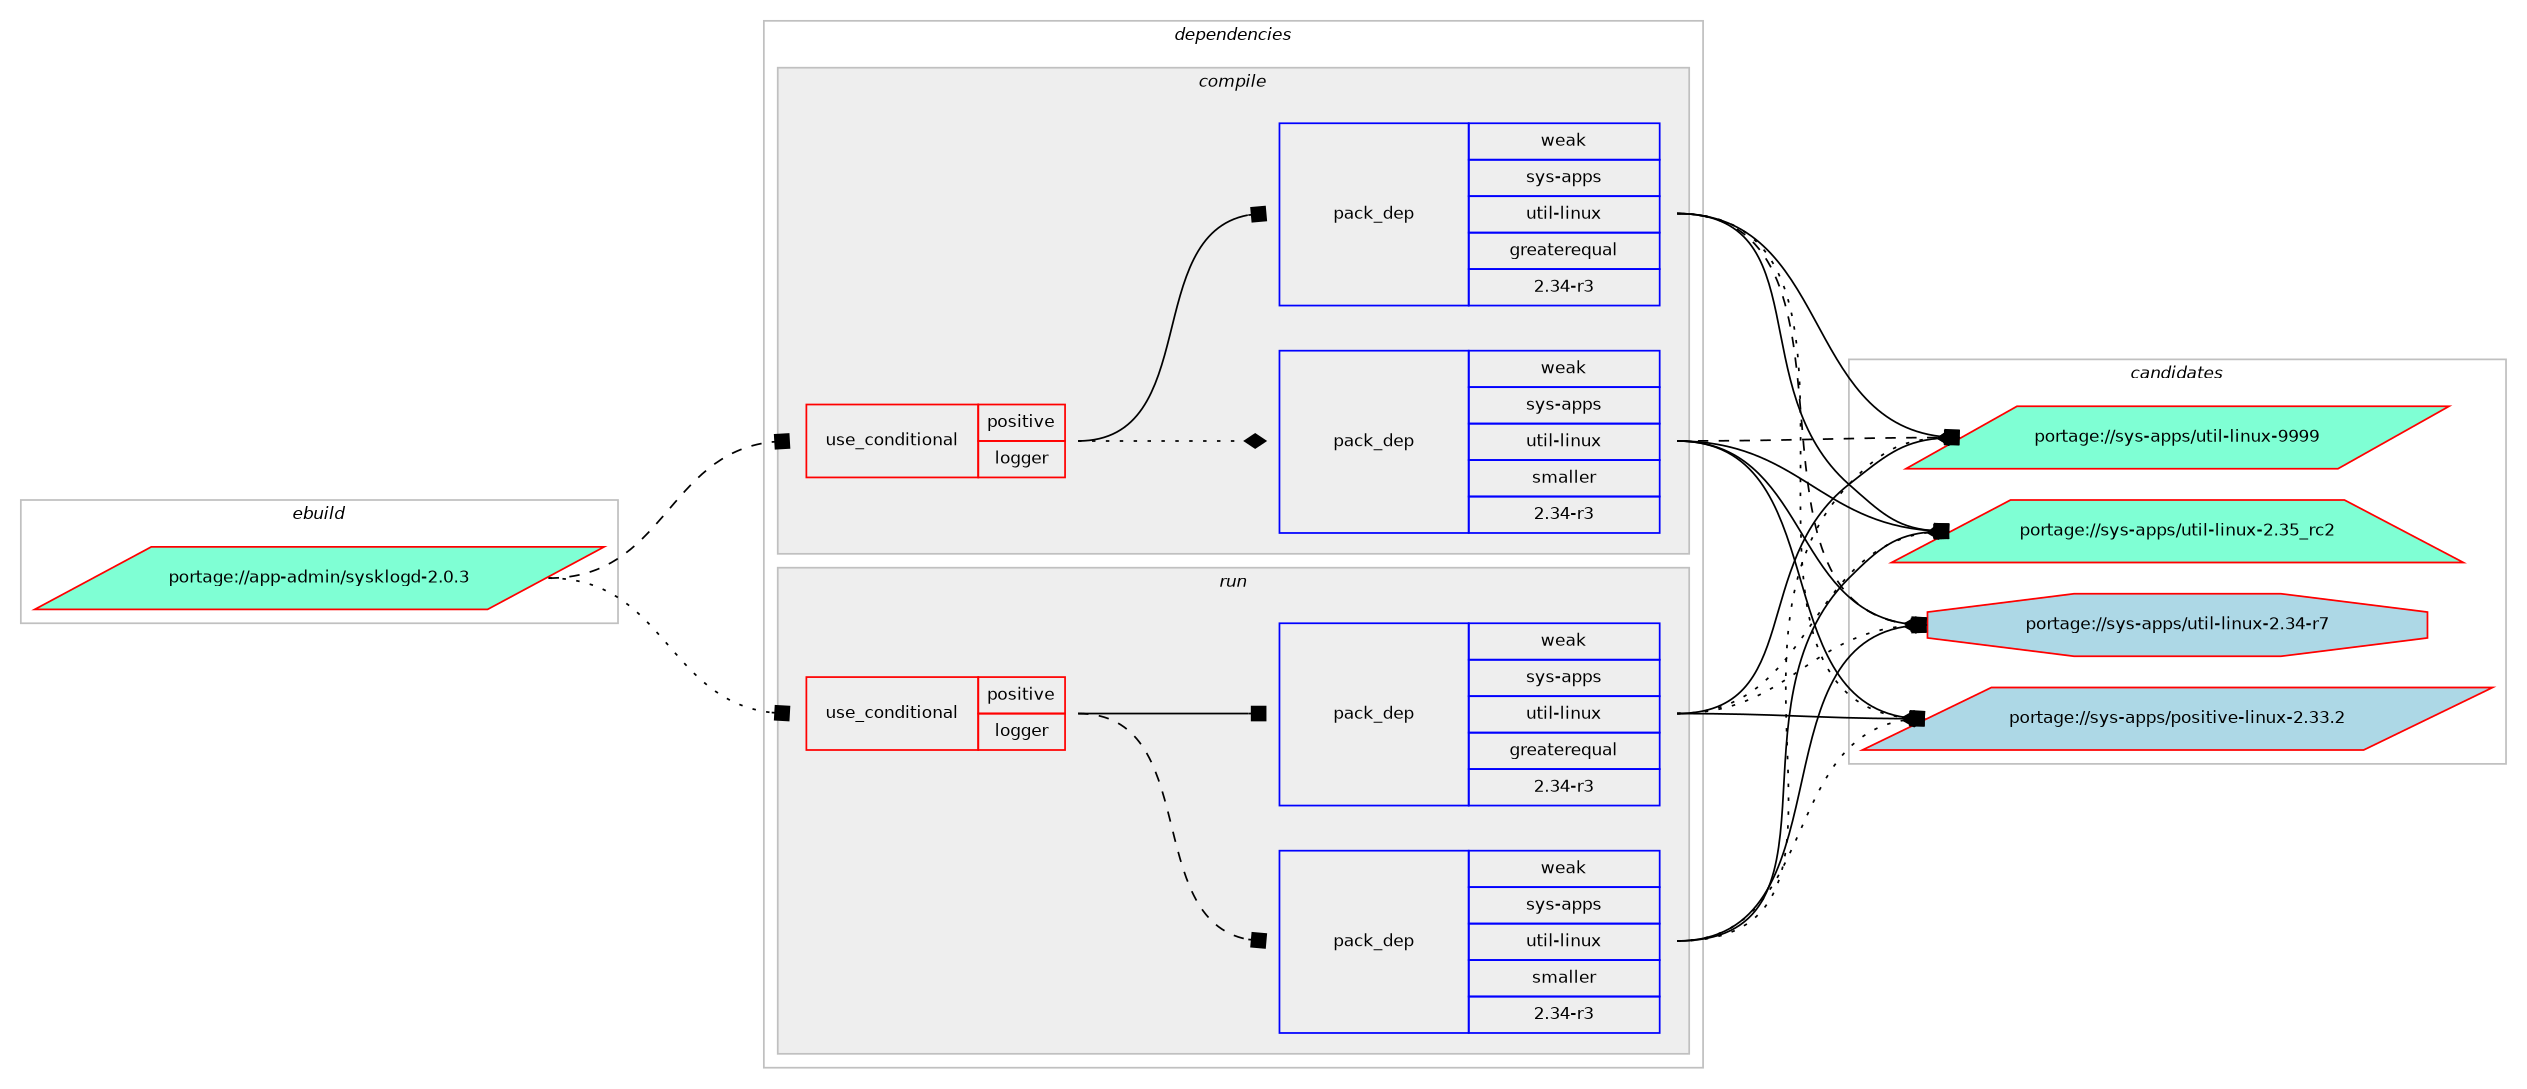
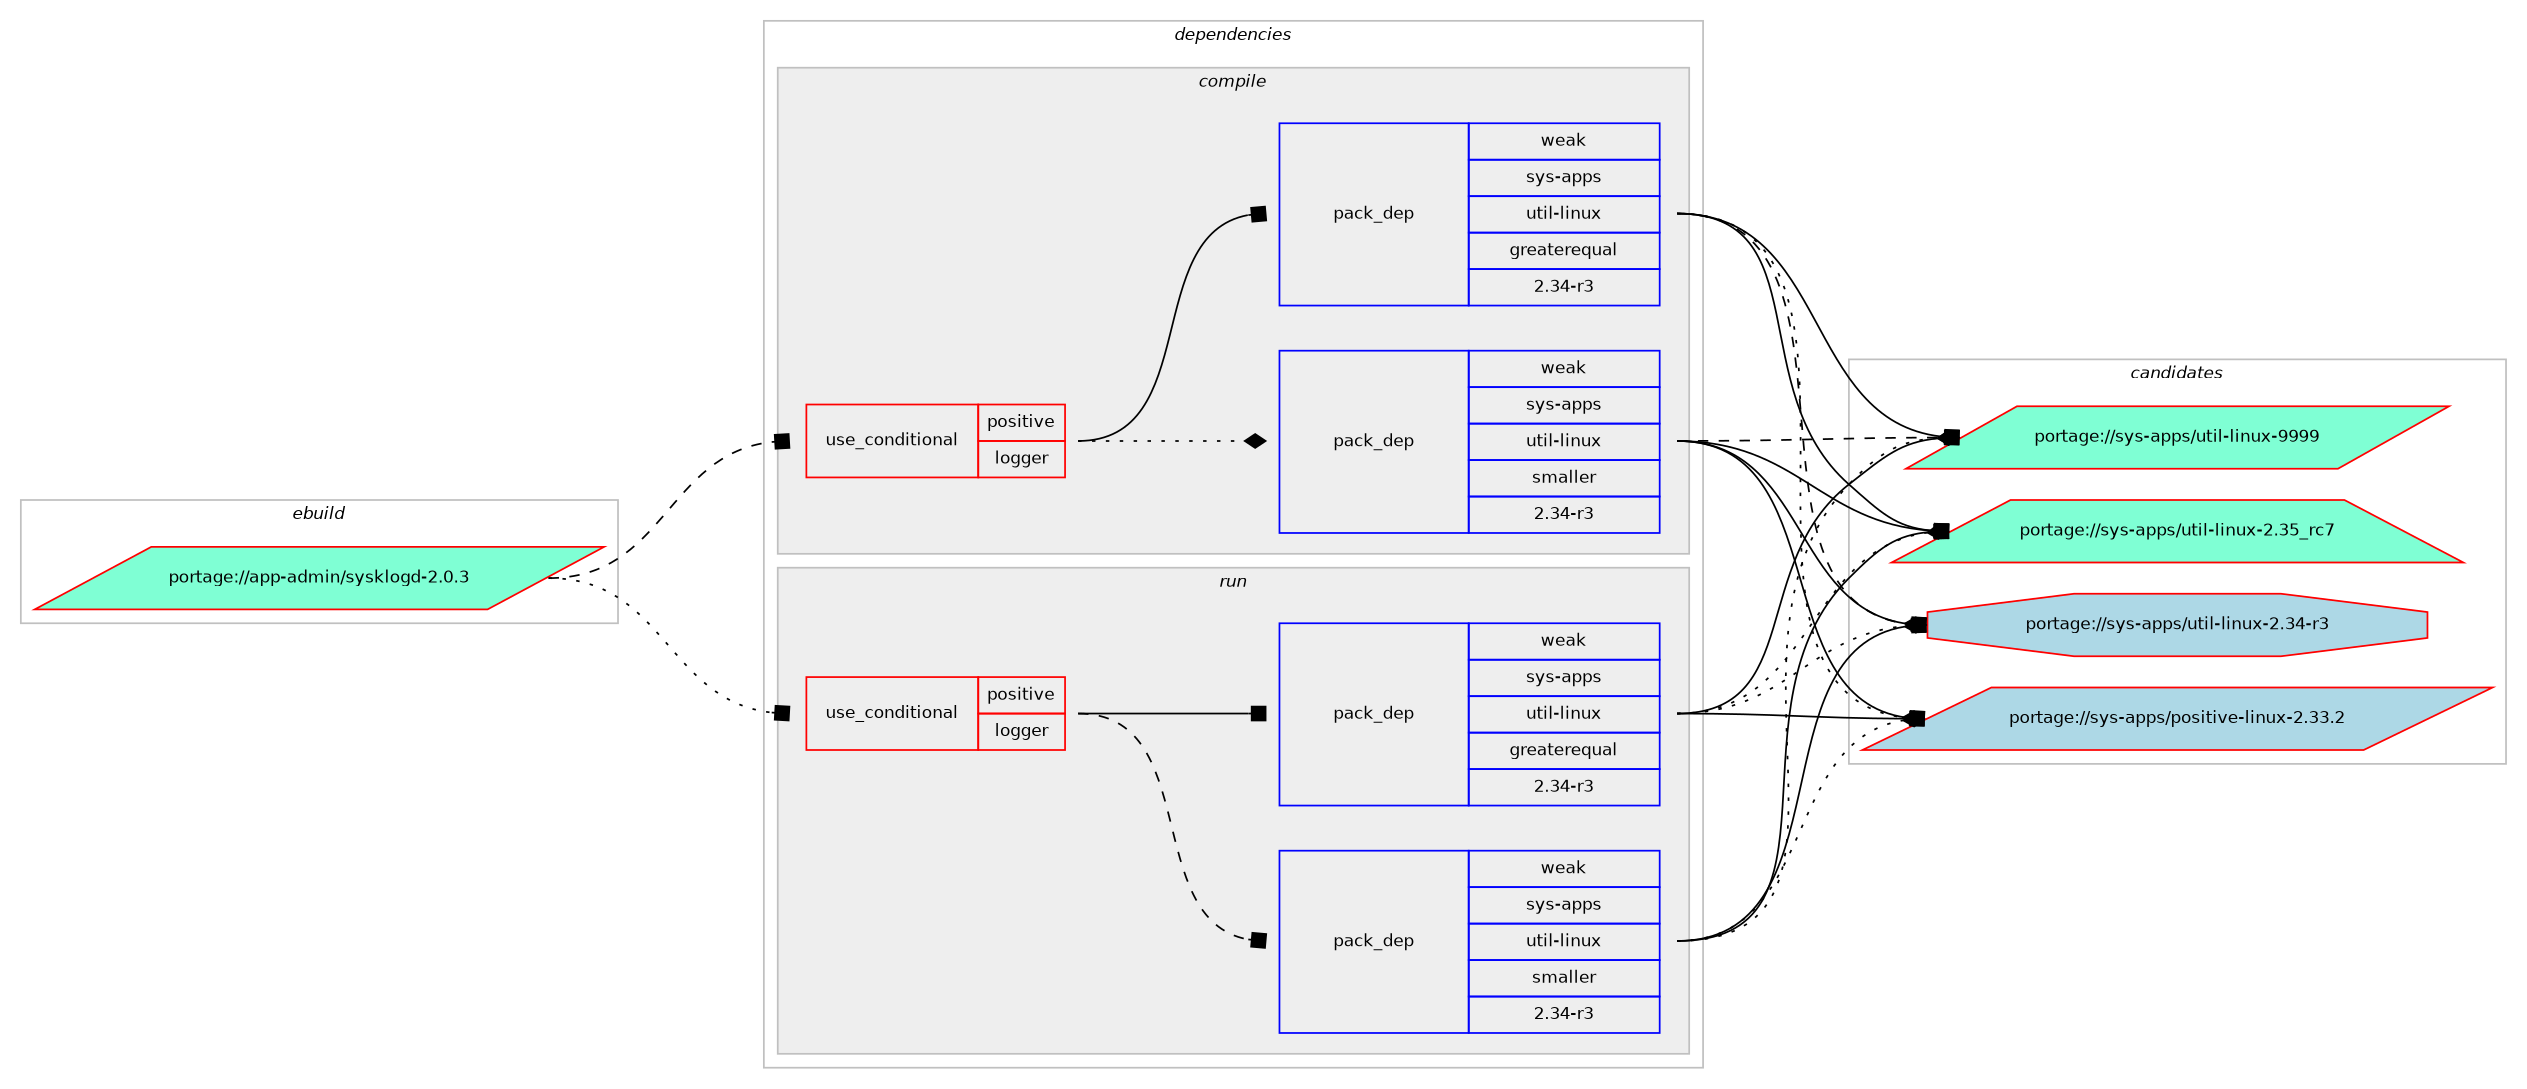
node "portage://sys-apps/util-linux-2.35_rc2": label "portage://sys-apps/util-linux-2.35_rc2" -> "portage://sys-apps/util-linux-2.35_rc7"
node "portage://sys-apps/util-linux-2.34-r7": label "portage://sys-apps/util-linux-2.34-r7" -> "portage://sys-apps/util-linux-2.34-r3"
